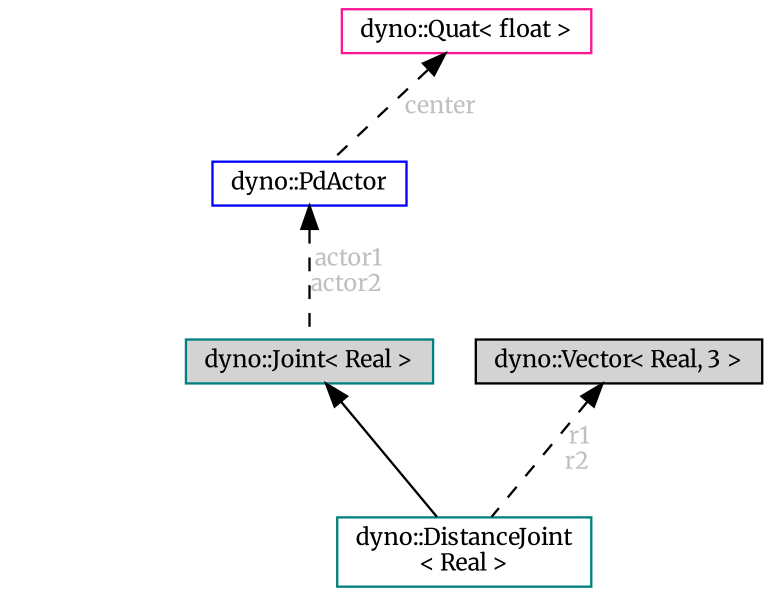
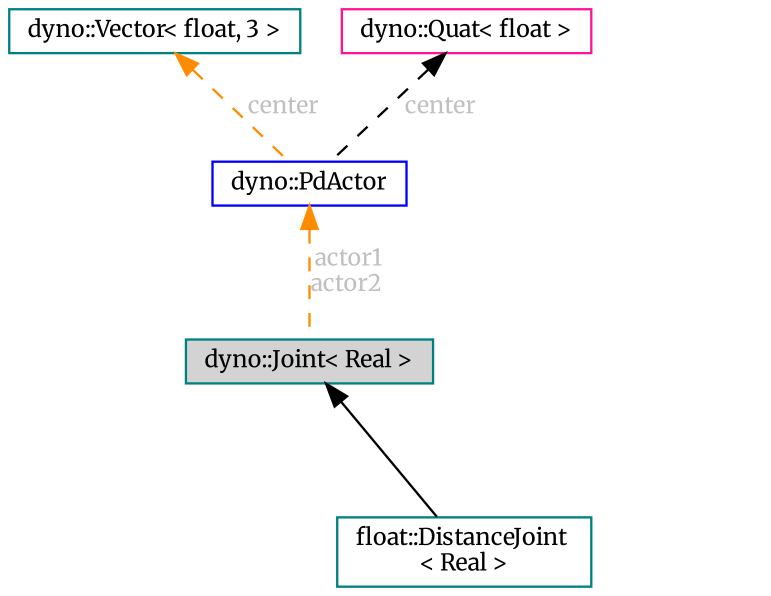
node "dyno::Vector< float, 3 >": added
edge "dyno::Joint< Real >" -> "dyno::PdActor": color black -> darkorange
node "dyno::Vector< Real, 3 >": removed
node "dyno::DistanceJoint < Real >": label "dyno::DistanceJoint < Real >" -> "float::DistanceJoint < Real >"
